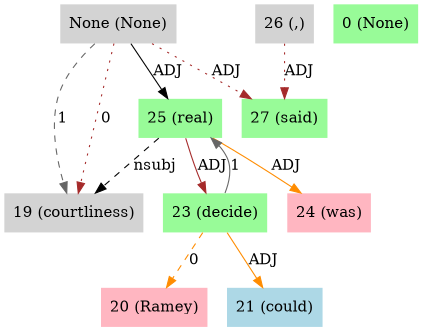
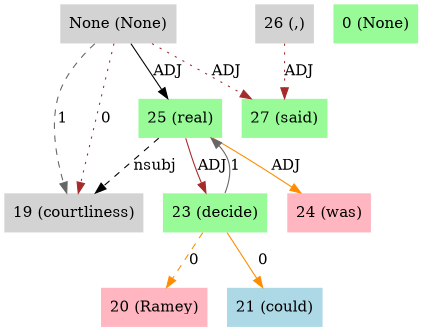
edge "23 (decide)" -> "21 (could)": label "ADJ" -> "0"
